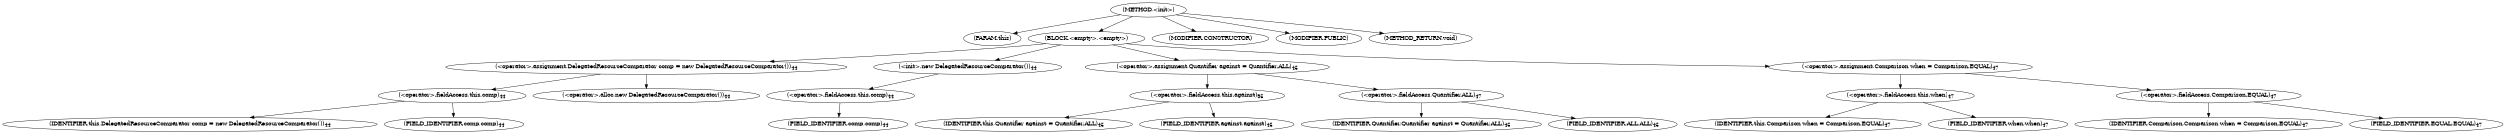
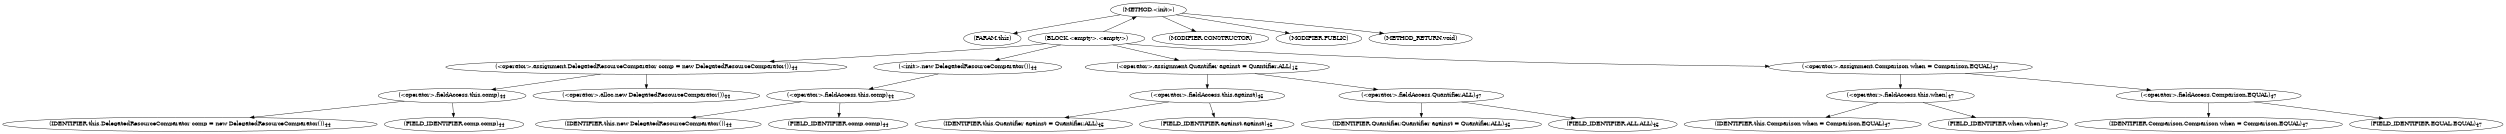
edge "(METHOD,<init>)" -> "(BLOCK,<empty>,<empty>)": reversed
node "(<operator>.assignment,Quantifier against = Quantifier.ALL)": text "45" -> "15"
node "(<operator>.fieldAccess,this.against)": text "95" -> "45"
node "(IDENTIFIER,this,new DelegatedResourceComparator())": added
